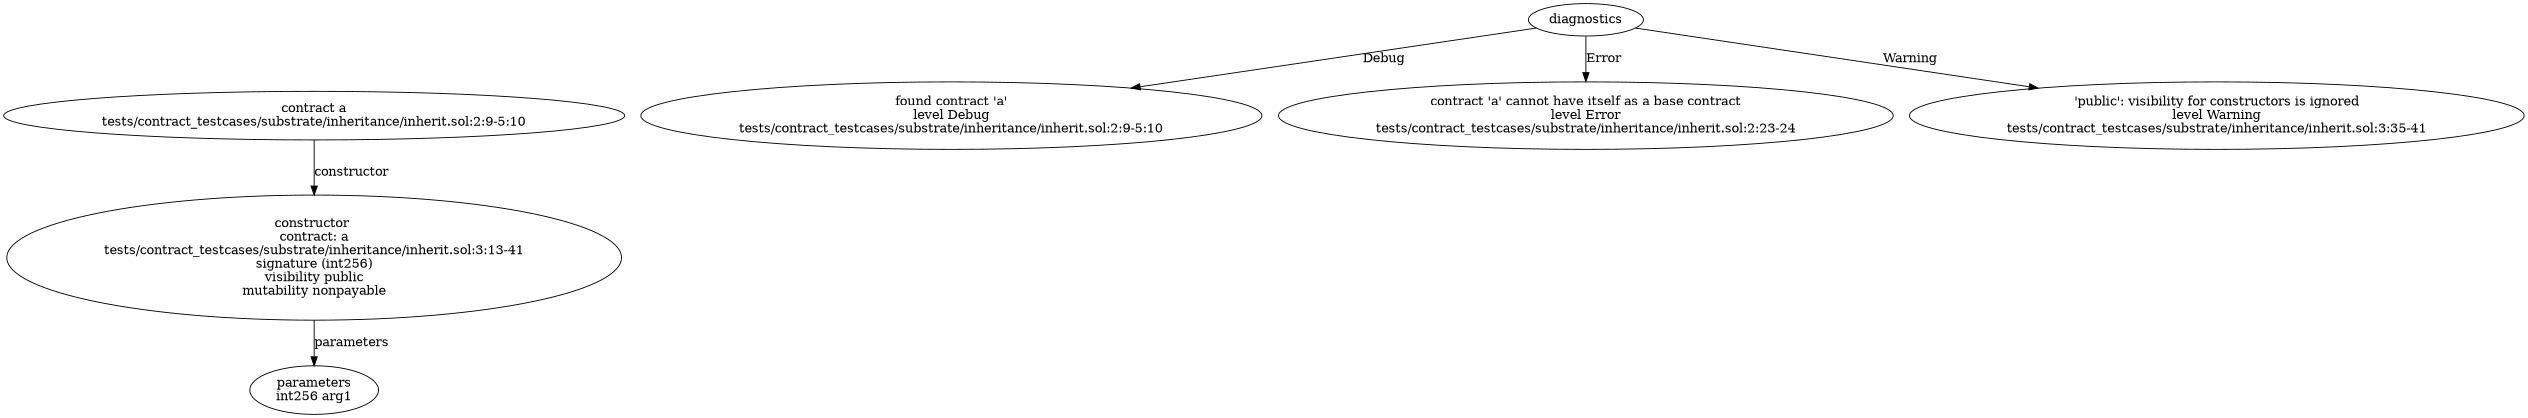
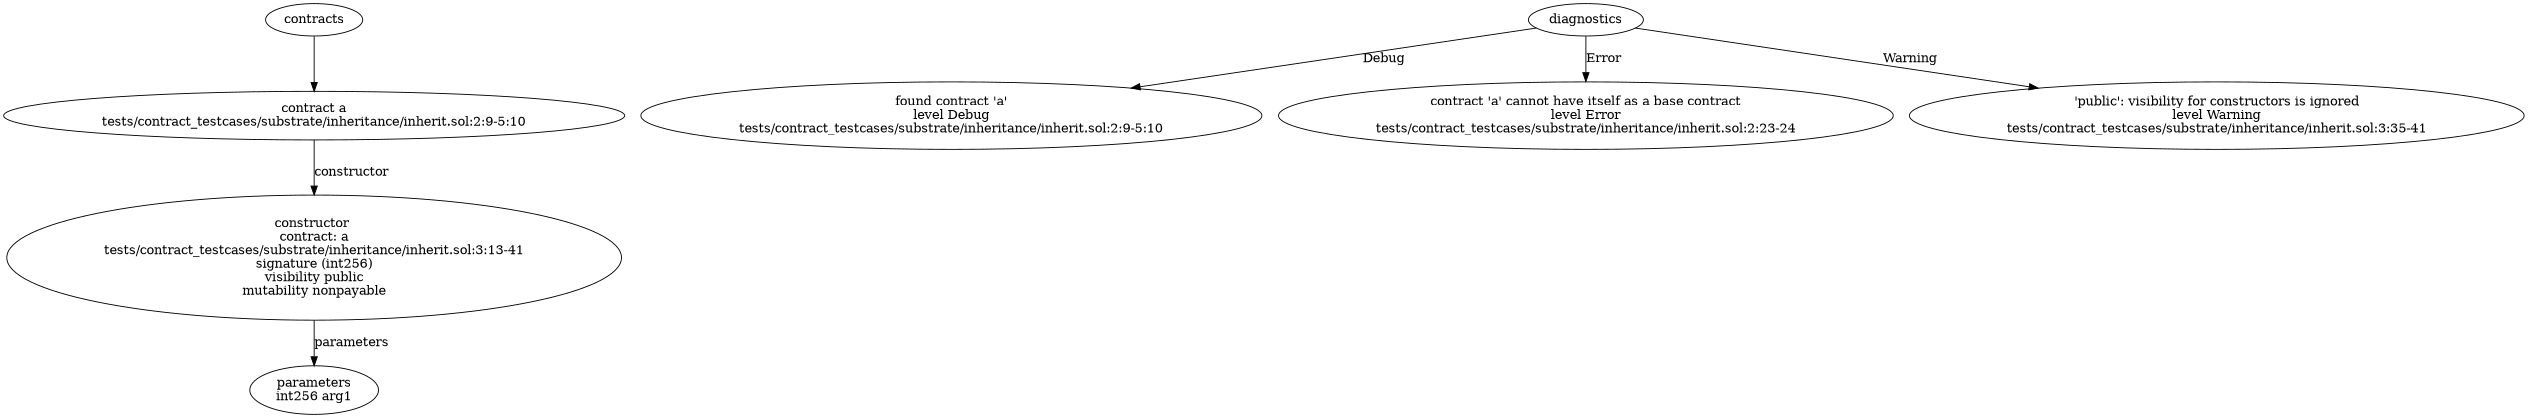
node "contracts": added
